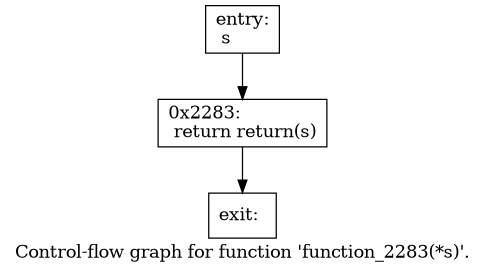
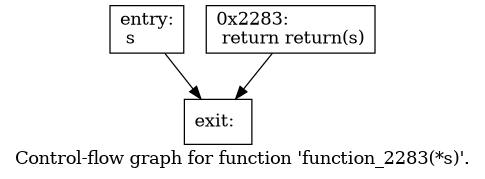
edge "entry:" -> "0x2283:": now "entry:" -> "exit:"
